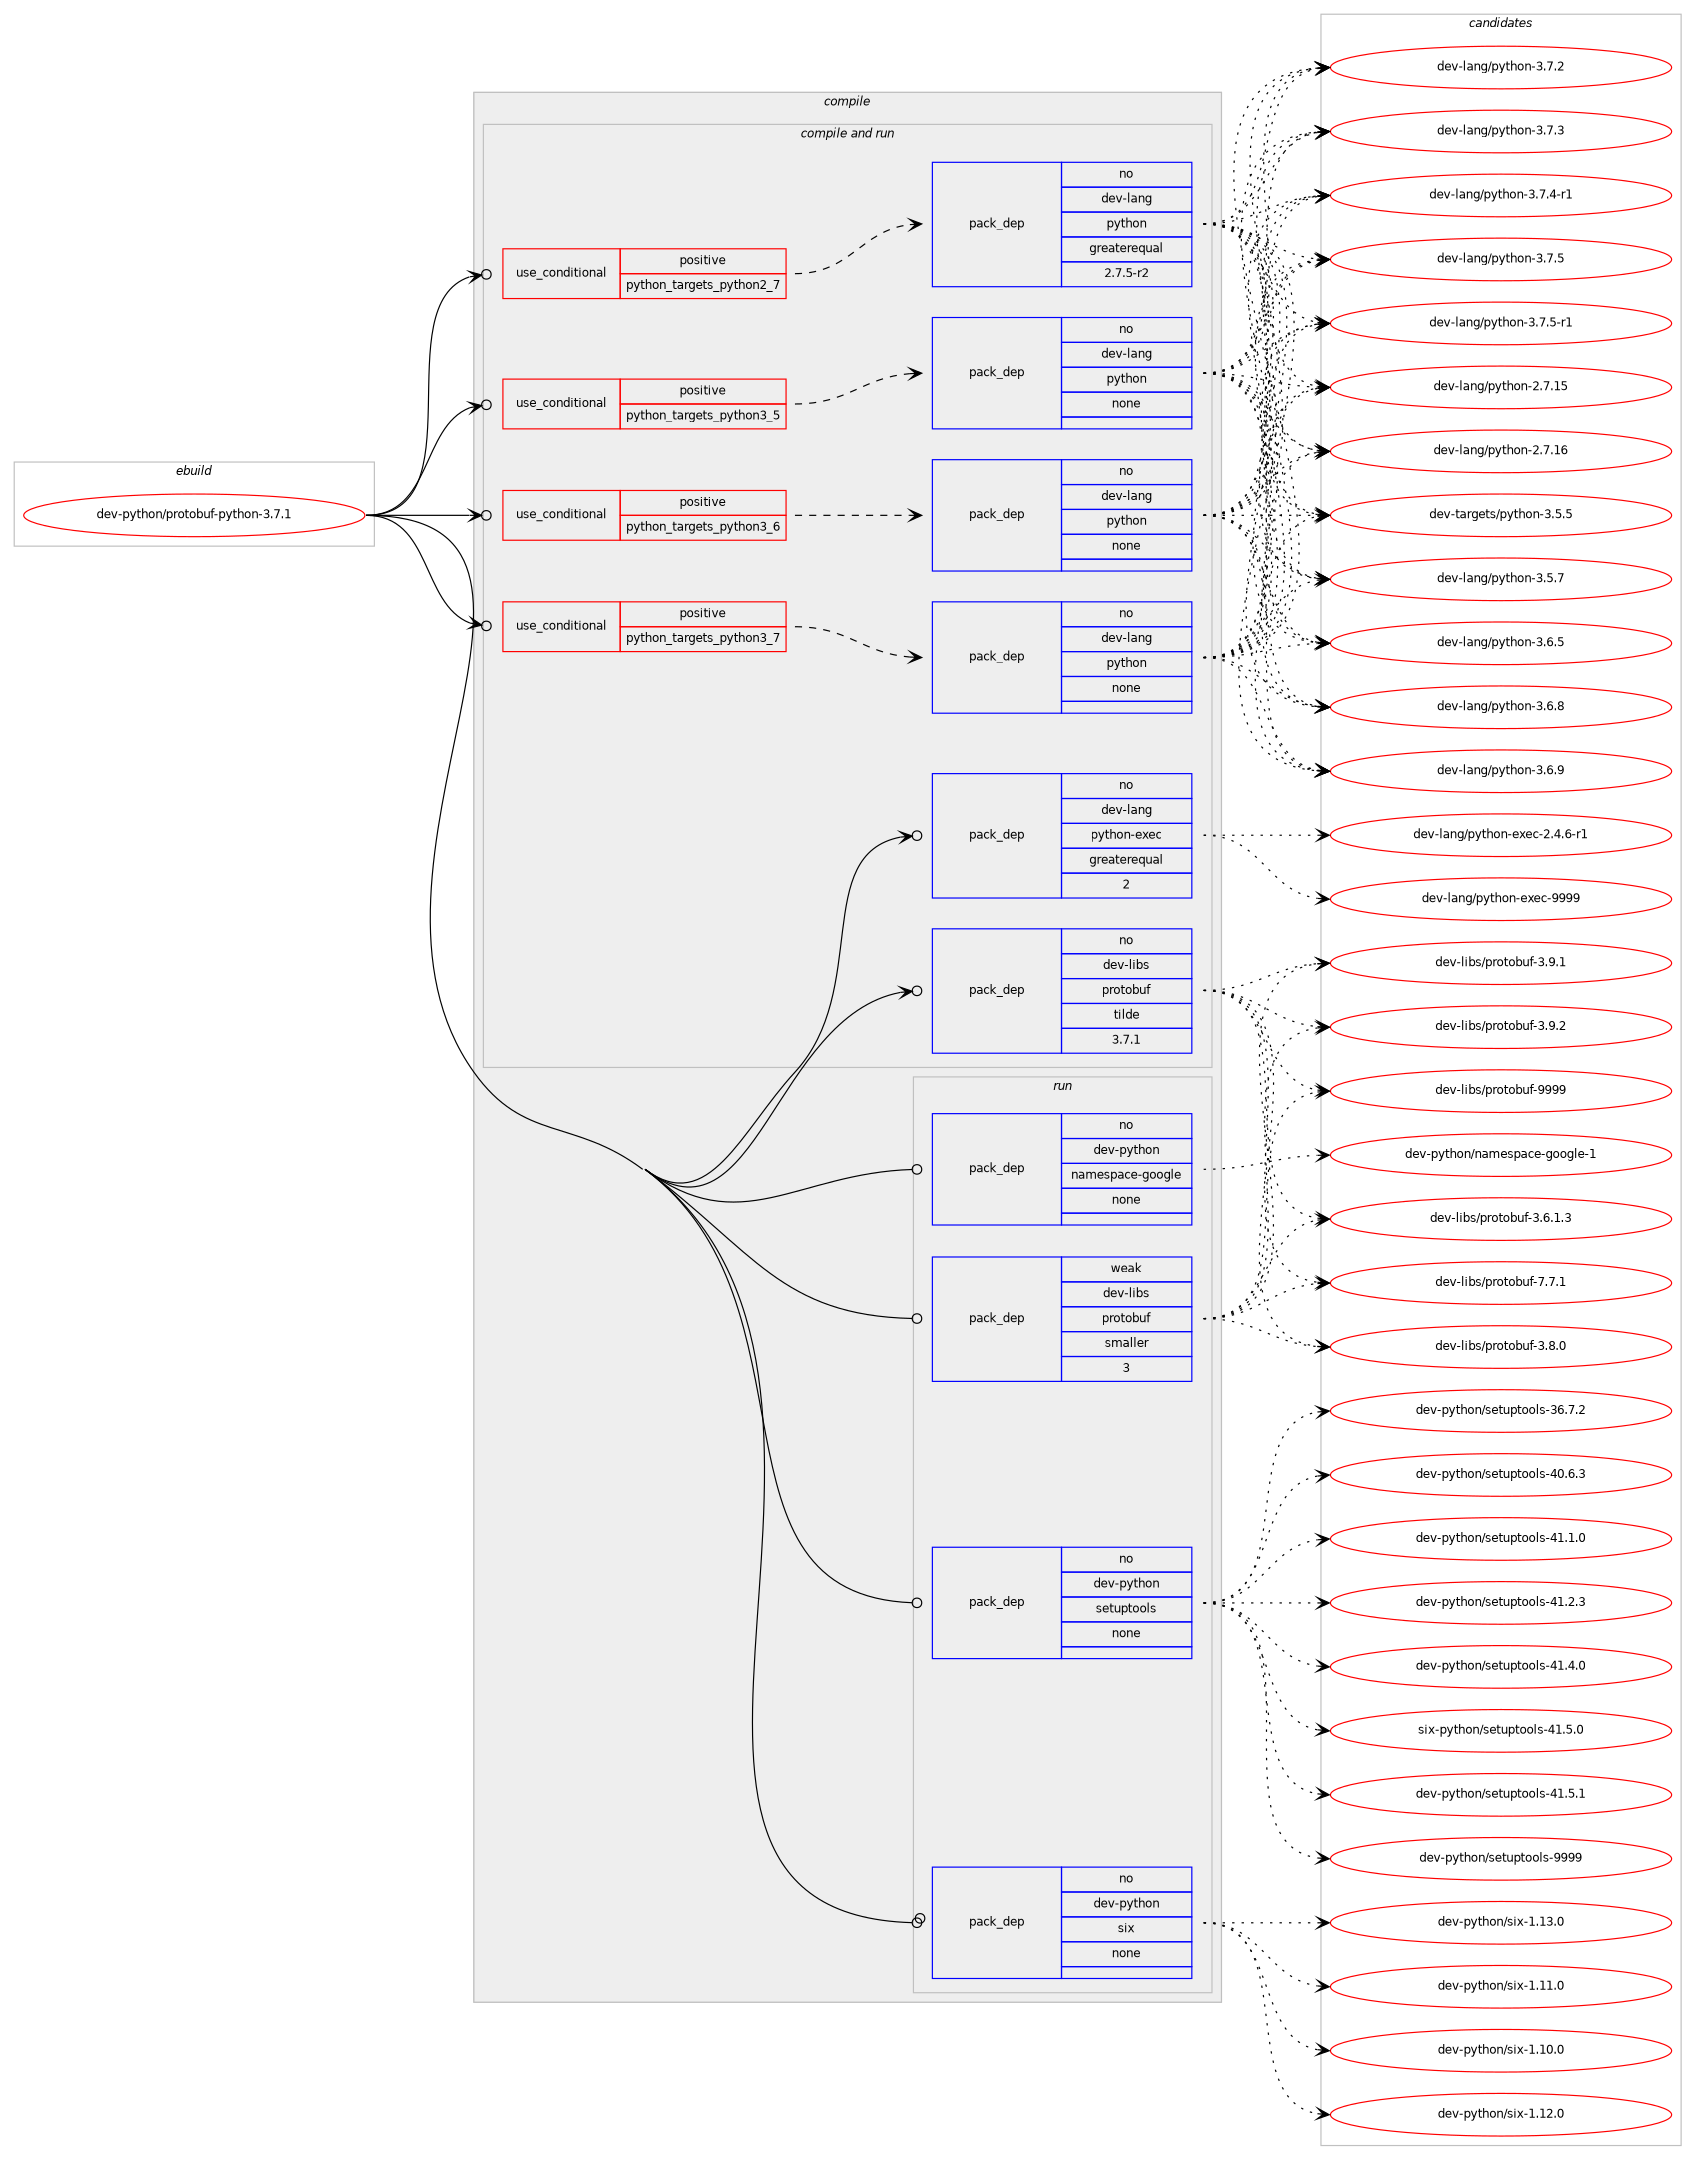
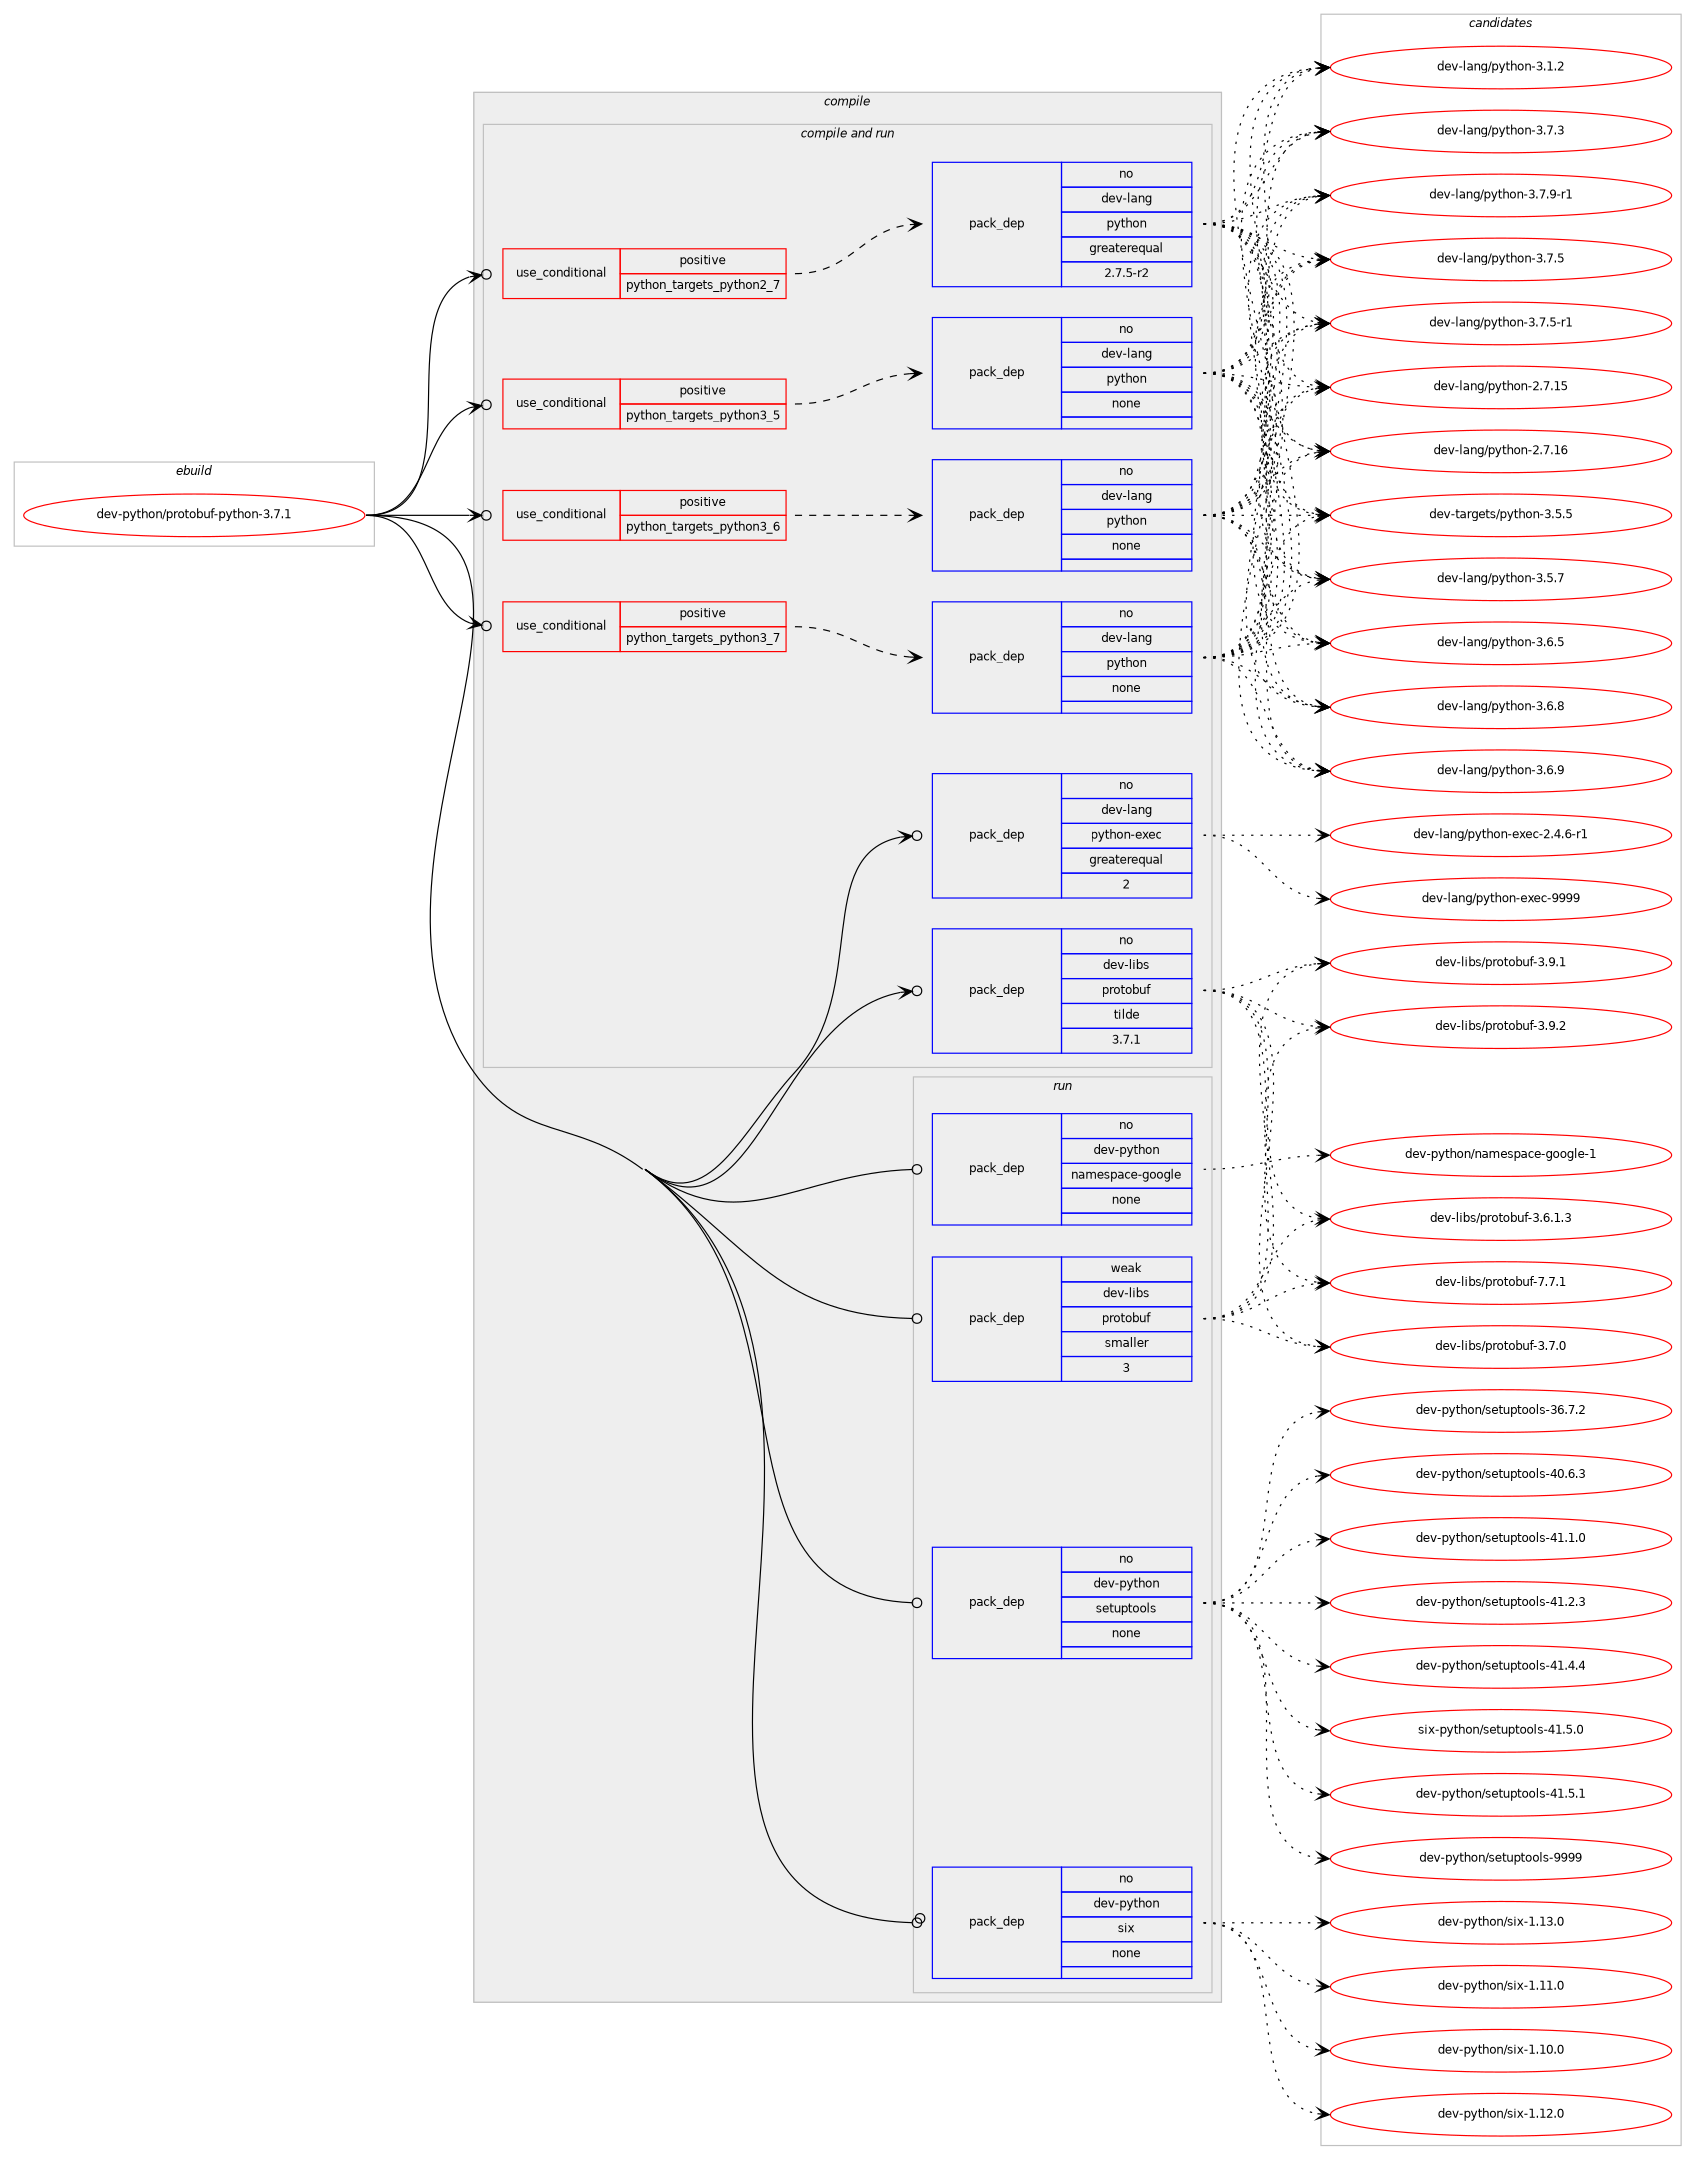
node "dev-lang/python-3.7.2": label "dev-lang/python-3.7.2" -> "dev-lang/python-3.1.2"
node "dev-lang/python-3.7.4-r1": label "dev-lang/python-3.7.4-r1" -> "dev-lang/python-3.7.9-r1"
node "dev-libs/protobuf-9999": removed
node "dev-libs/protobuf-3.8.0": label "dev-libs/protobuf-3.8.0" -> "dev-libs/protobuf-3.7.0"
node "dev-python/setuptools-41.4.0": label "dev-python/setuptools-41.4.0" -> "dev-python/setuptools-41.4.4"
